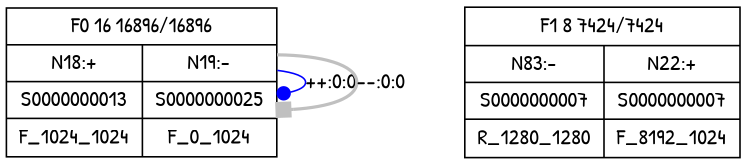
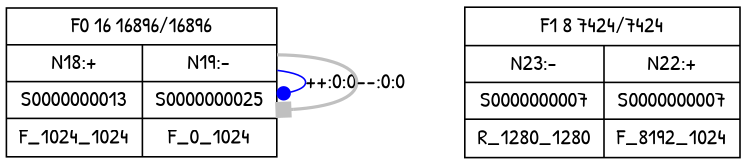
node "F1 8 7424/7424": text "N83:-" -> "N23:-"
